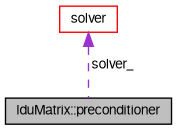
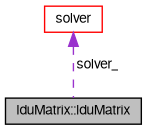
node "lduMatrix::preconditioner": label "lduMatrix::preconditioner" -> "lduMatrix::lduMatrix"
